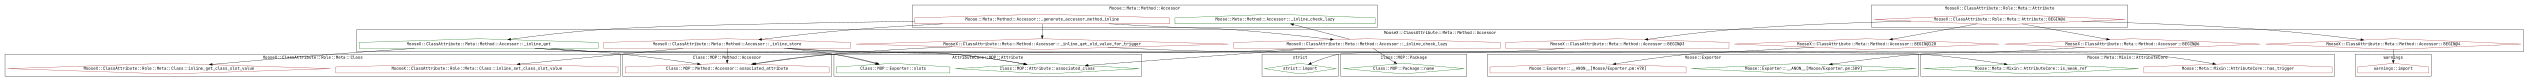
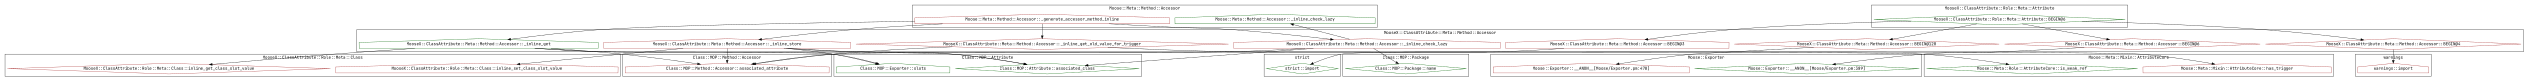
node "MooseX::ClassAttribute::Role::Meta::Attribute::BEGIN@6": color brown -> darkgreen
cluster "AttributeCore::MOP::Attribute": label "AttributeCore::MOP::Attribute" -> "Class::MOP::Attribute"
node "Moose::Meta::Mixin::AttributeCore::is_weak_ref": label "Moose::Meta::Mixin::AttributeCore::is_weak_ref" -> "Moose::Meta::Role::AttributeCore::is_weak_ref"
